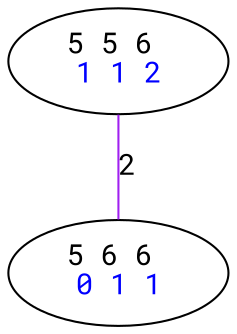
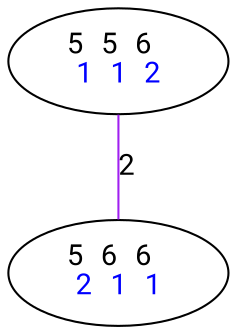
node "5 6 6": text "0 1 1" -> "2 1 1"
